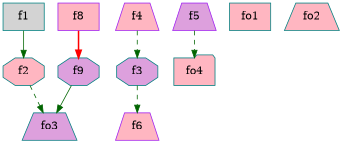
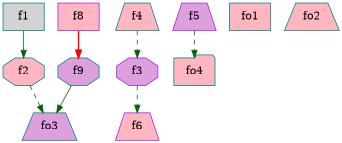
node "f4": color purple -> teal
node "f3": color teal -> purple
